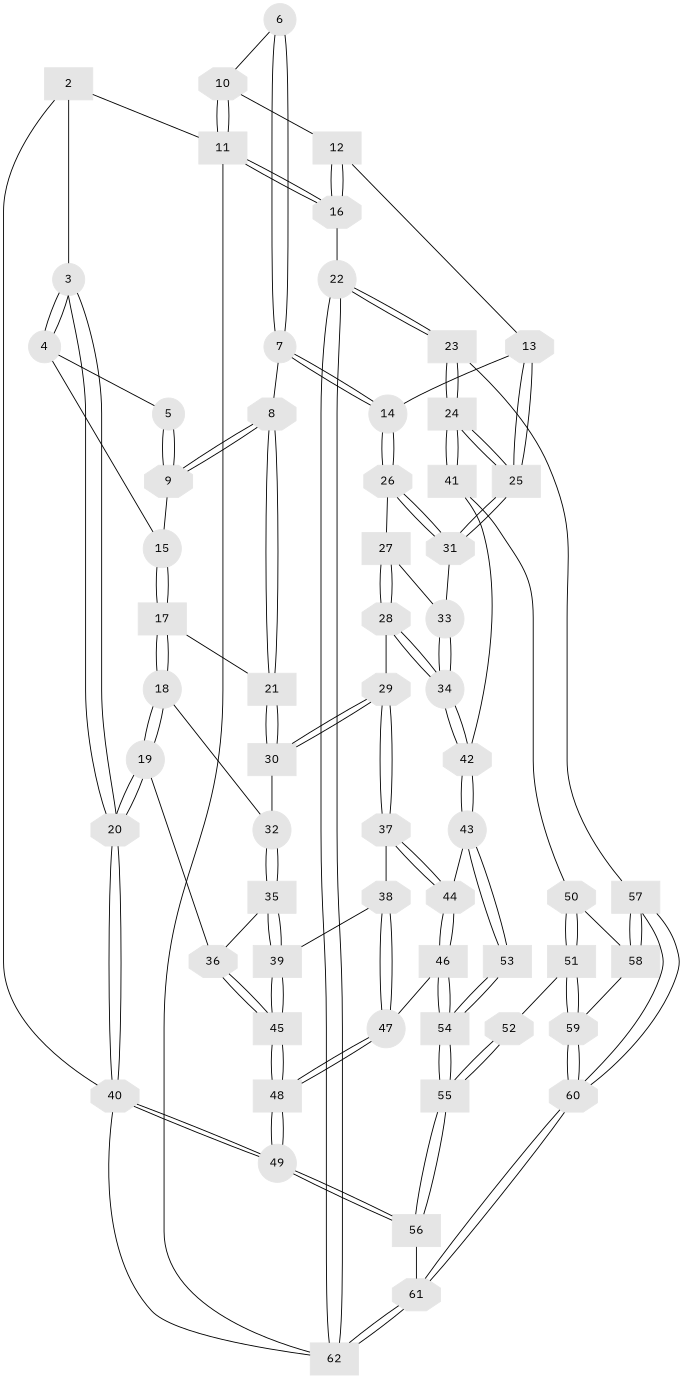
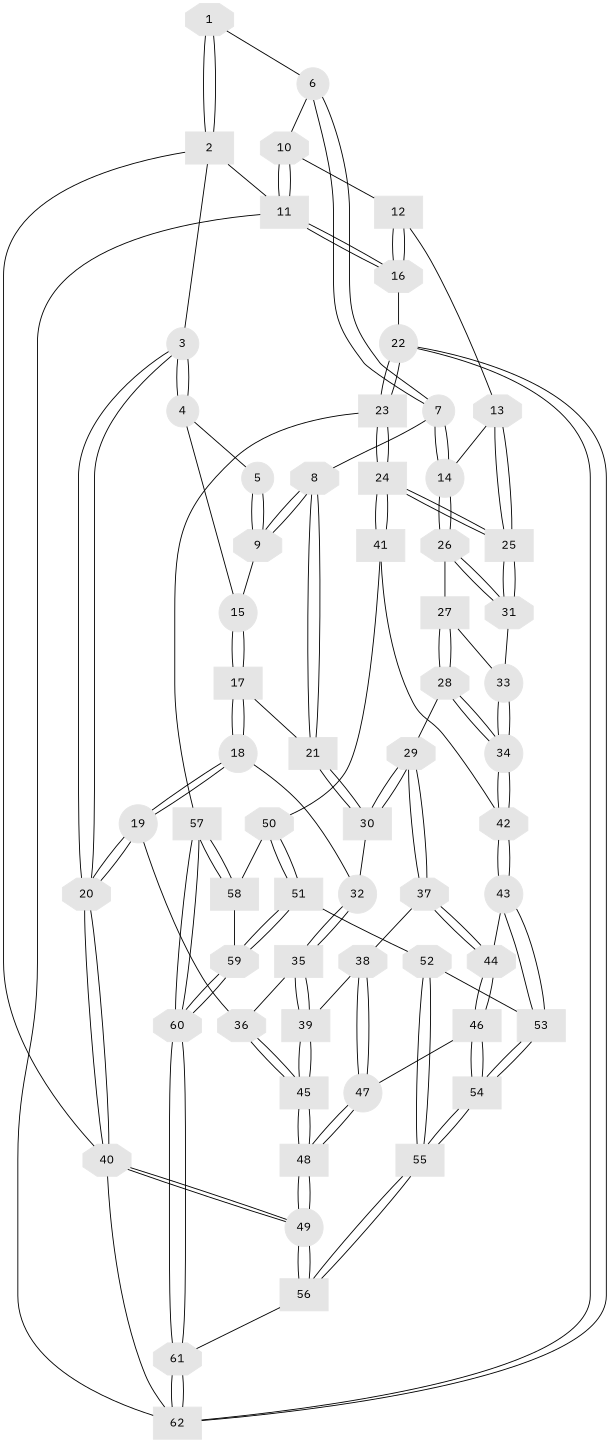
node "1": added
edge "52" -- "53": added
